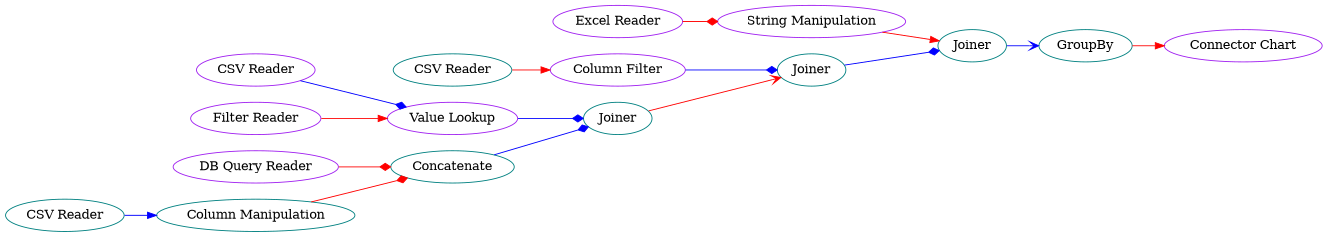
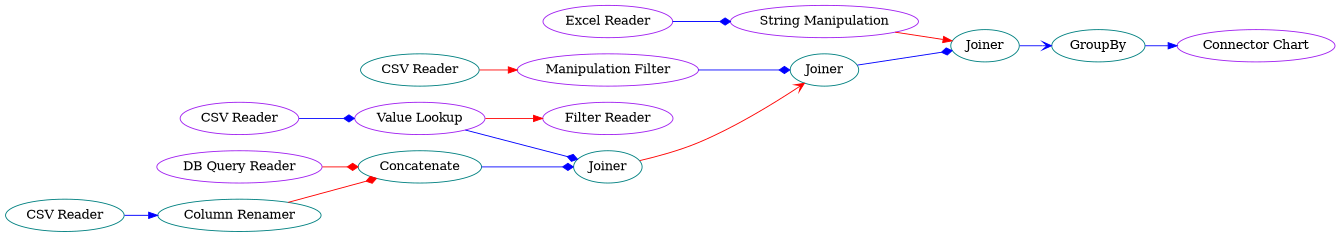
edge "Excel Reader" -> "String Manipulation": color red -> blue
edge "GroupBy" -> "Connector Chart": color red -> blue
node "Column Filter": label "Column Filter" -> "Manipulation Filter"
edge "Filter Reader" -> "Value Lookup": reversed
node "Column Manipulation": label "Column Manipulation" -> "Column Renamer"
